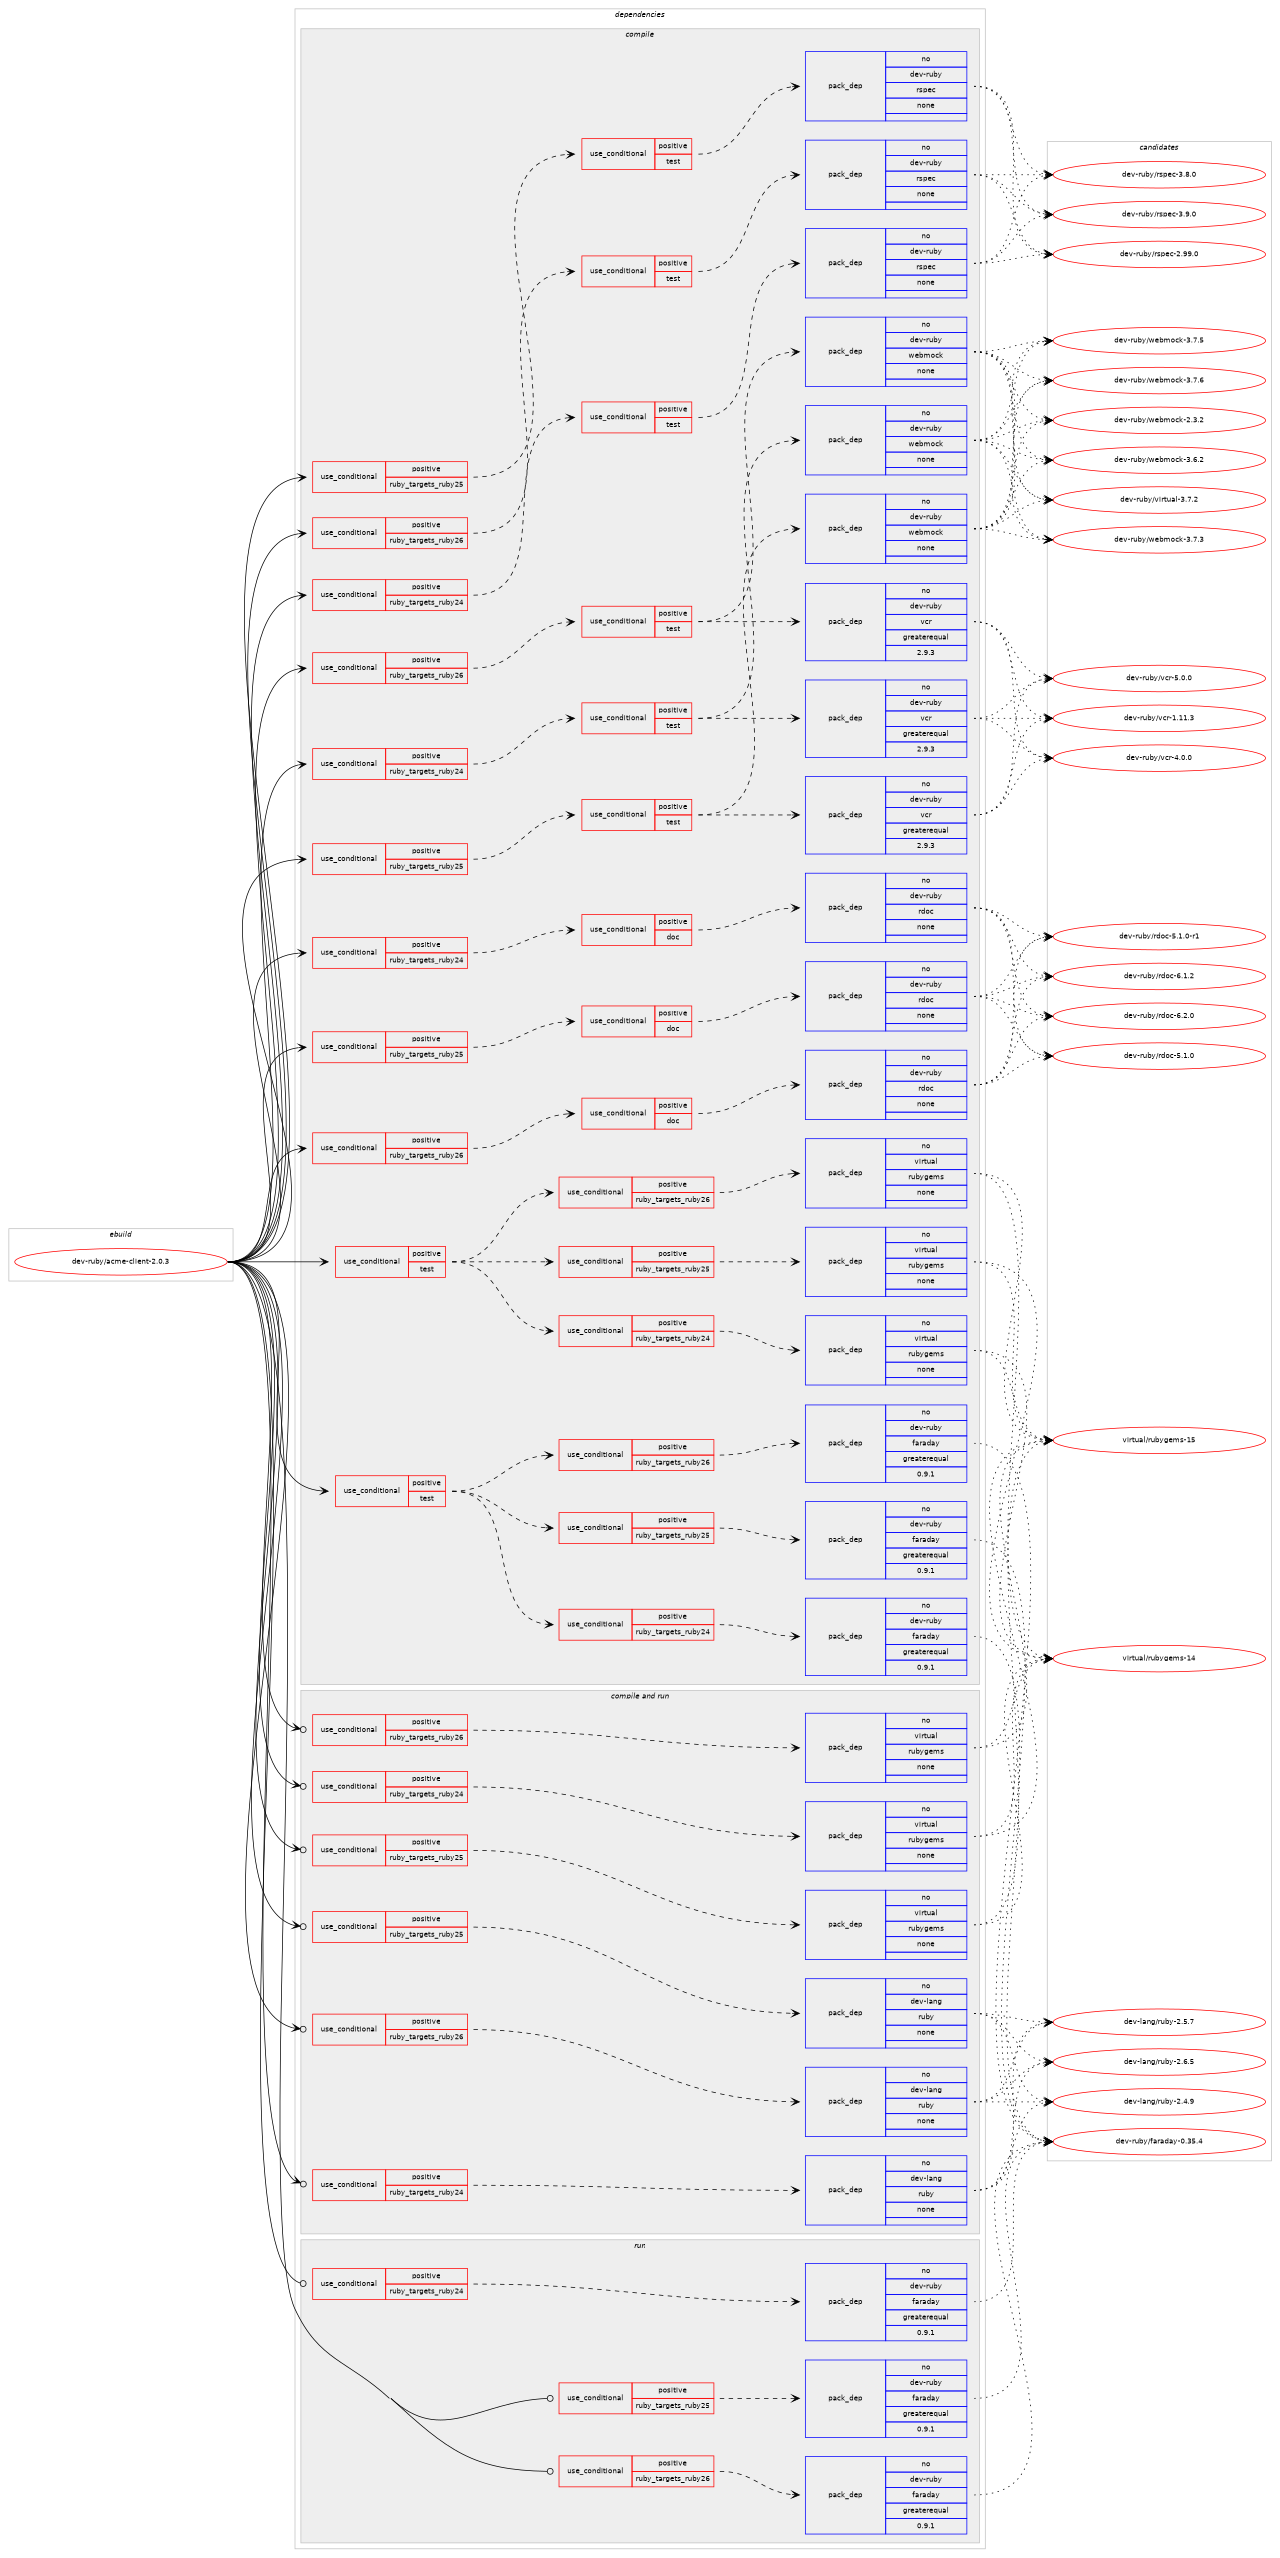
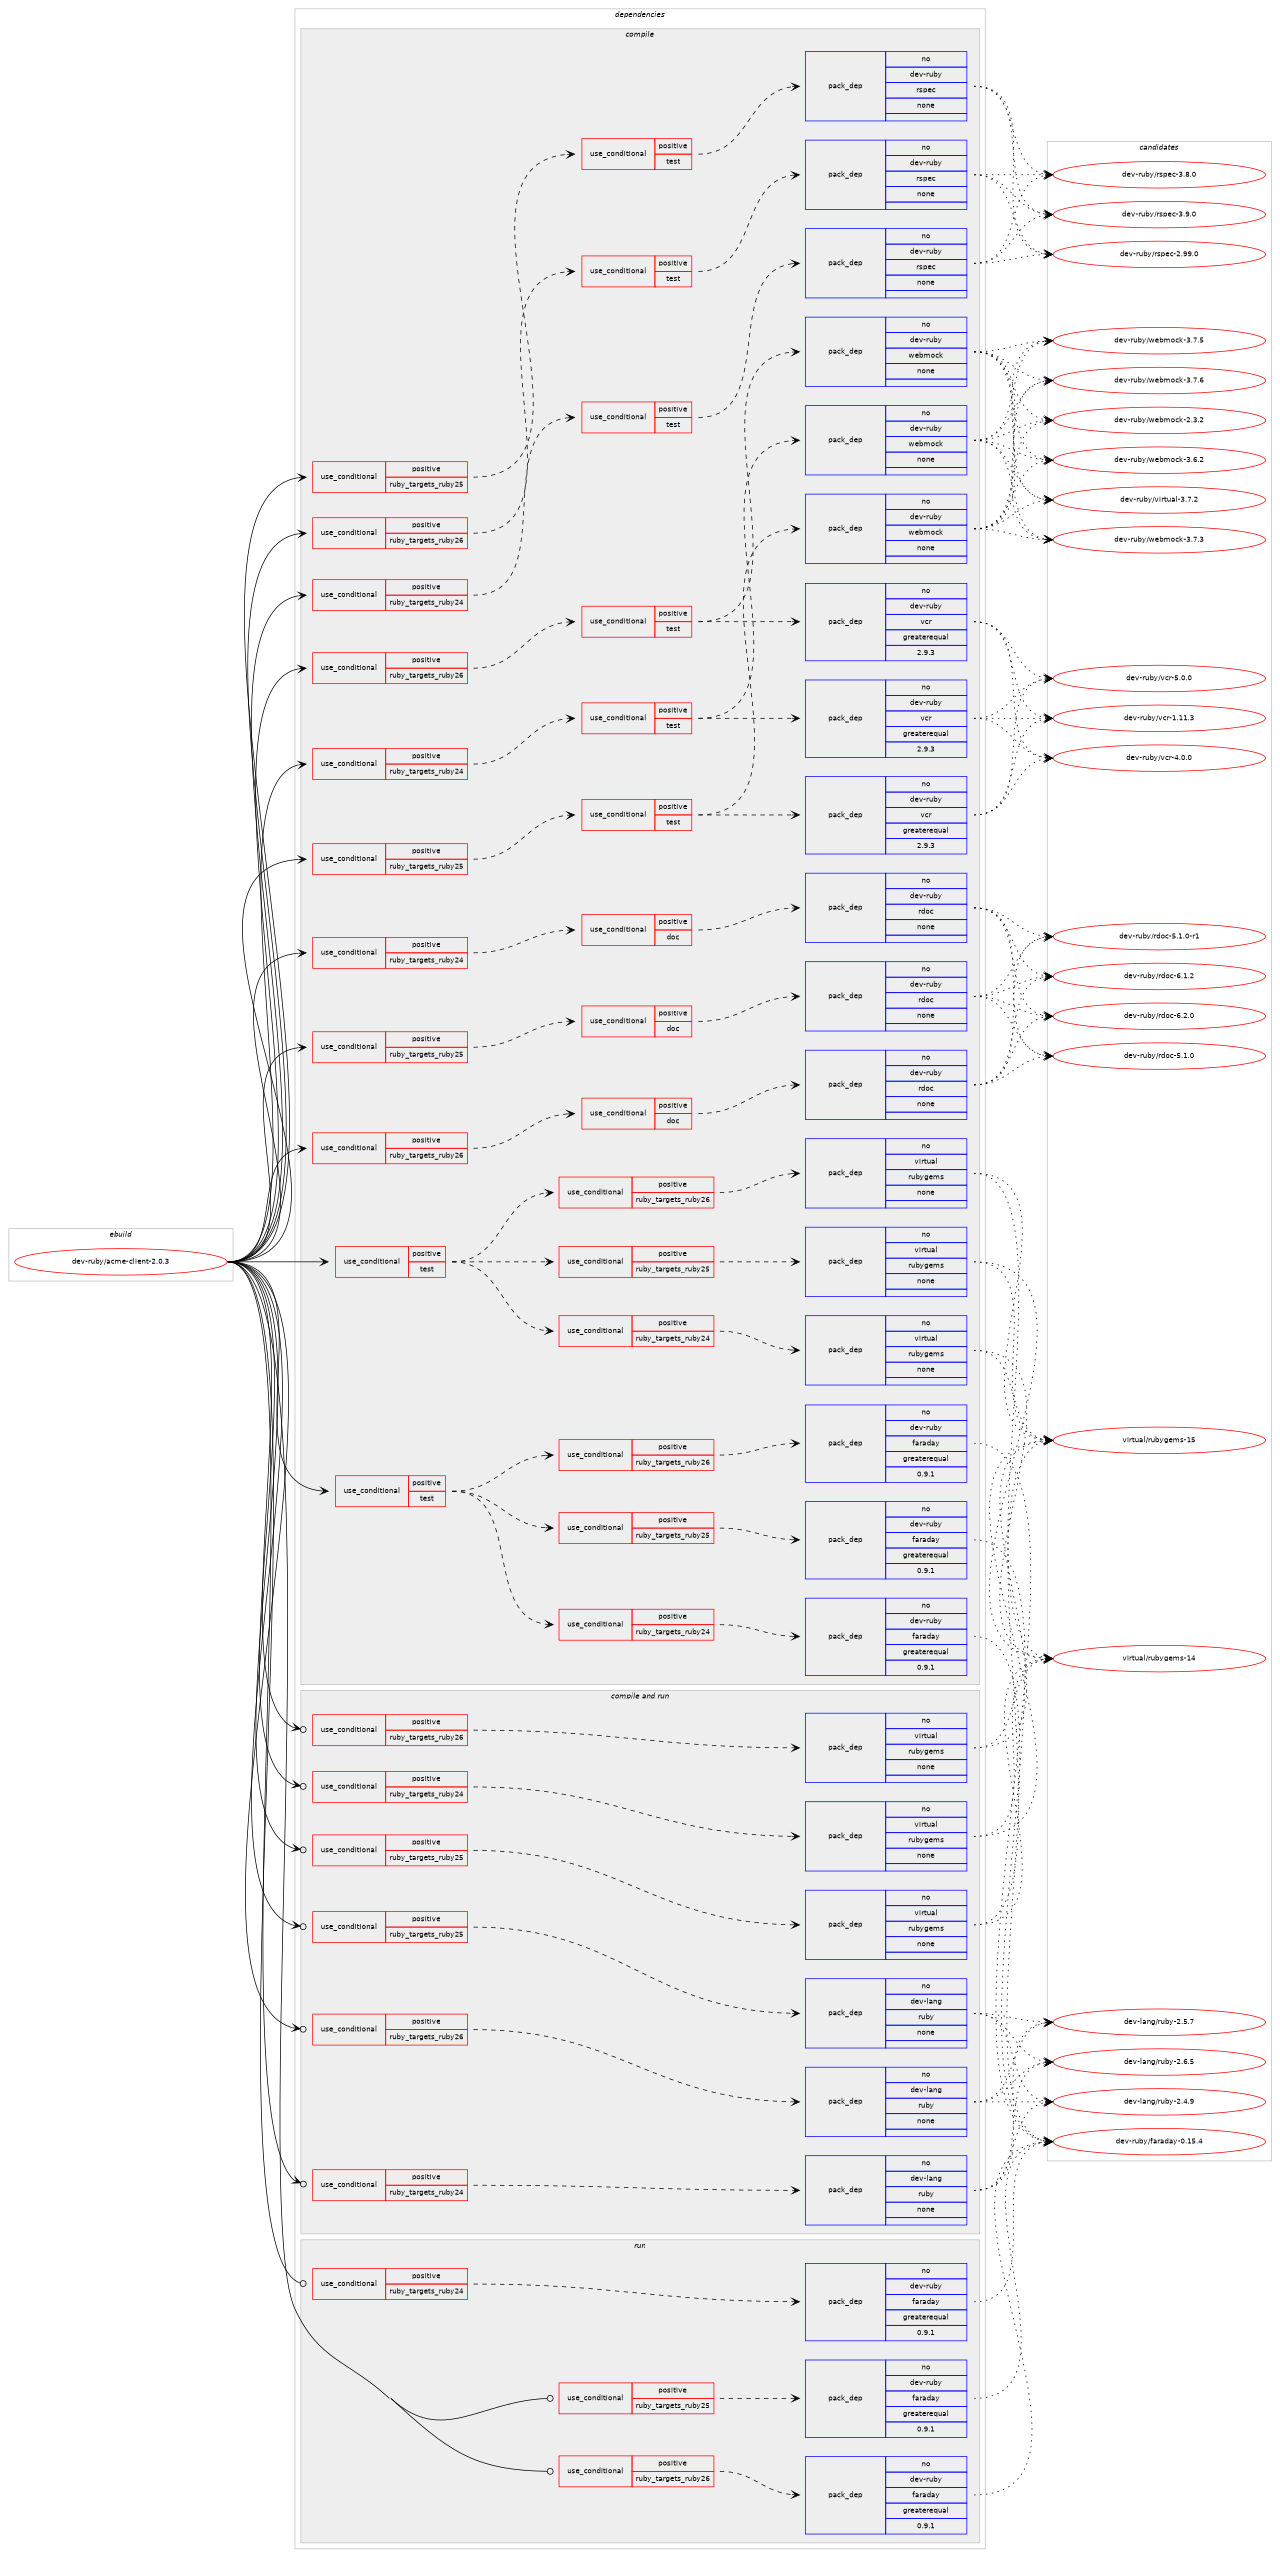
node "dev-ruby/faraday-0.35.4": label "dev-ruby/faraday-0.35.4" -> "dev-ruby/faraday-0.15.4"
